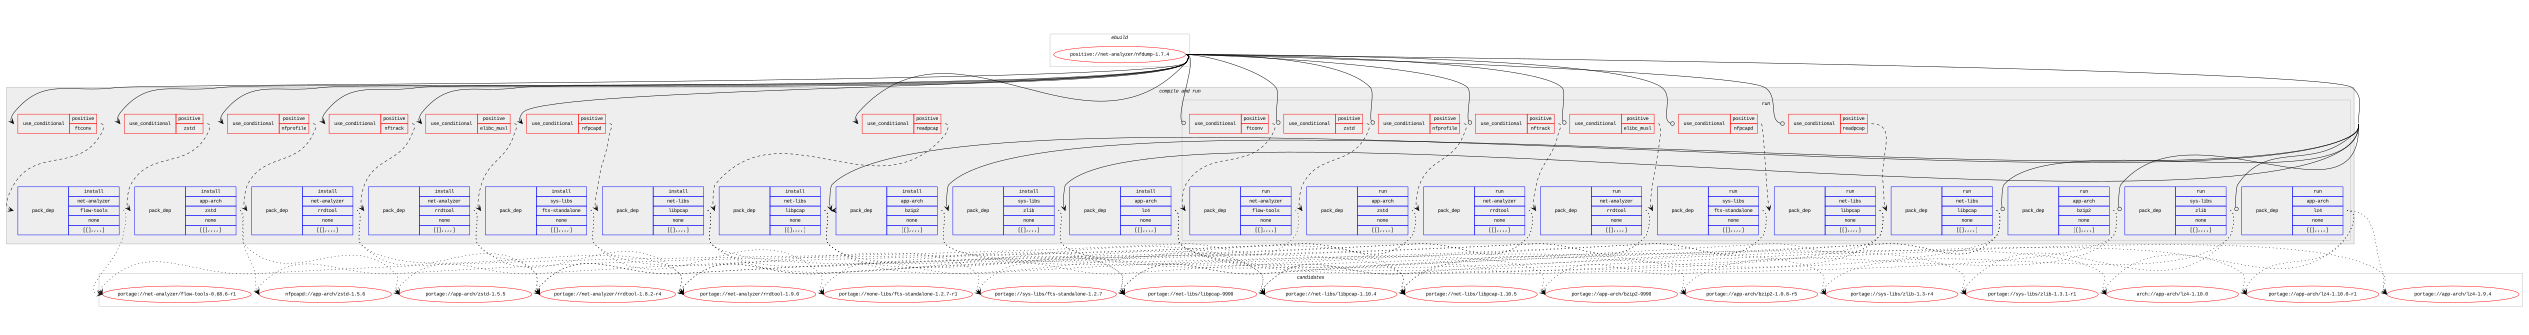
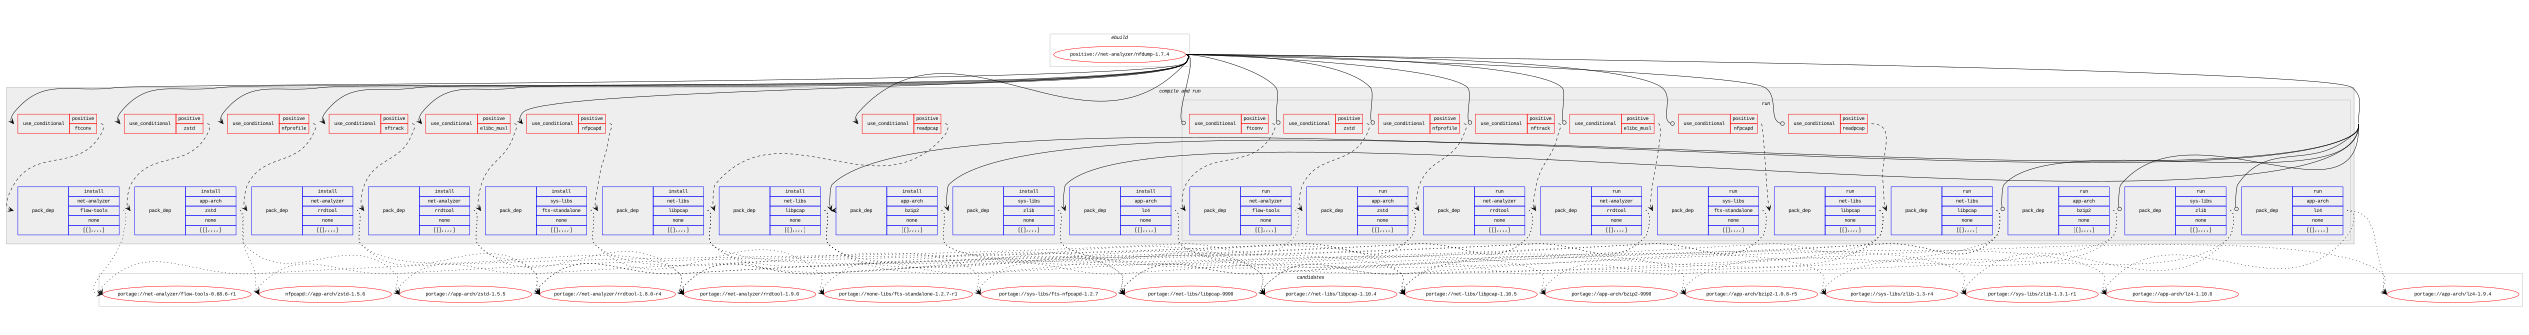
node "portage://net-analyzer/rrdtool-1.8.2-r4": label "portage://net-analyzer/rrdtool-1.8.2-r4" -> "portage://net-analyzer/rrdtool-1.8.0-r4"
node "portage://sys-libs/fts-standalone-1.2.7": label "portage://sys-libs/fts-standalone-1.2.7" -> "portage://sys-libs/fts-nfpcapd-1.2.7"
node "arch://app-arch/lz4-1.10.0": label "arch://app-arch/lz4-1.10.0" -> "portage://app-arch/lz4-1.10.0"
node "portage://app-arch/lz4-1.10.0-r1": removed
